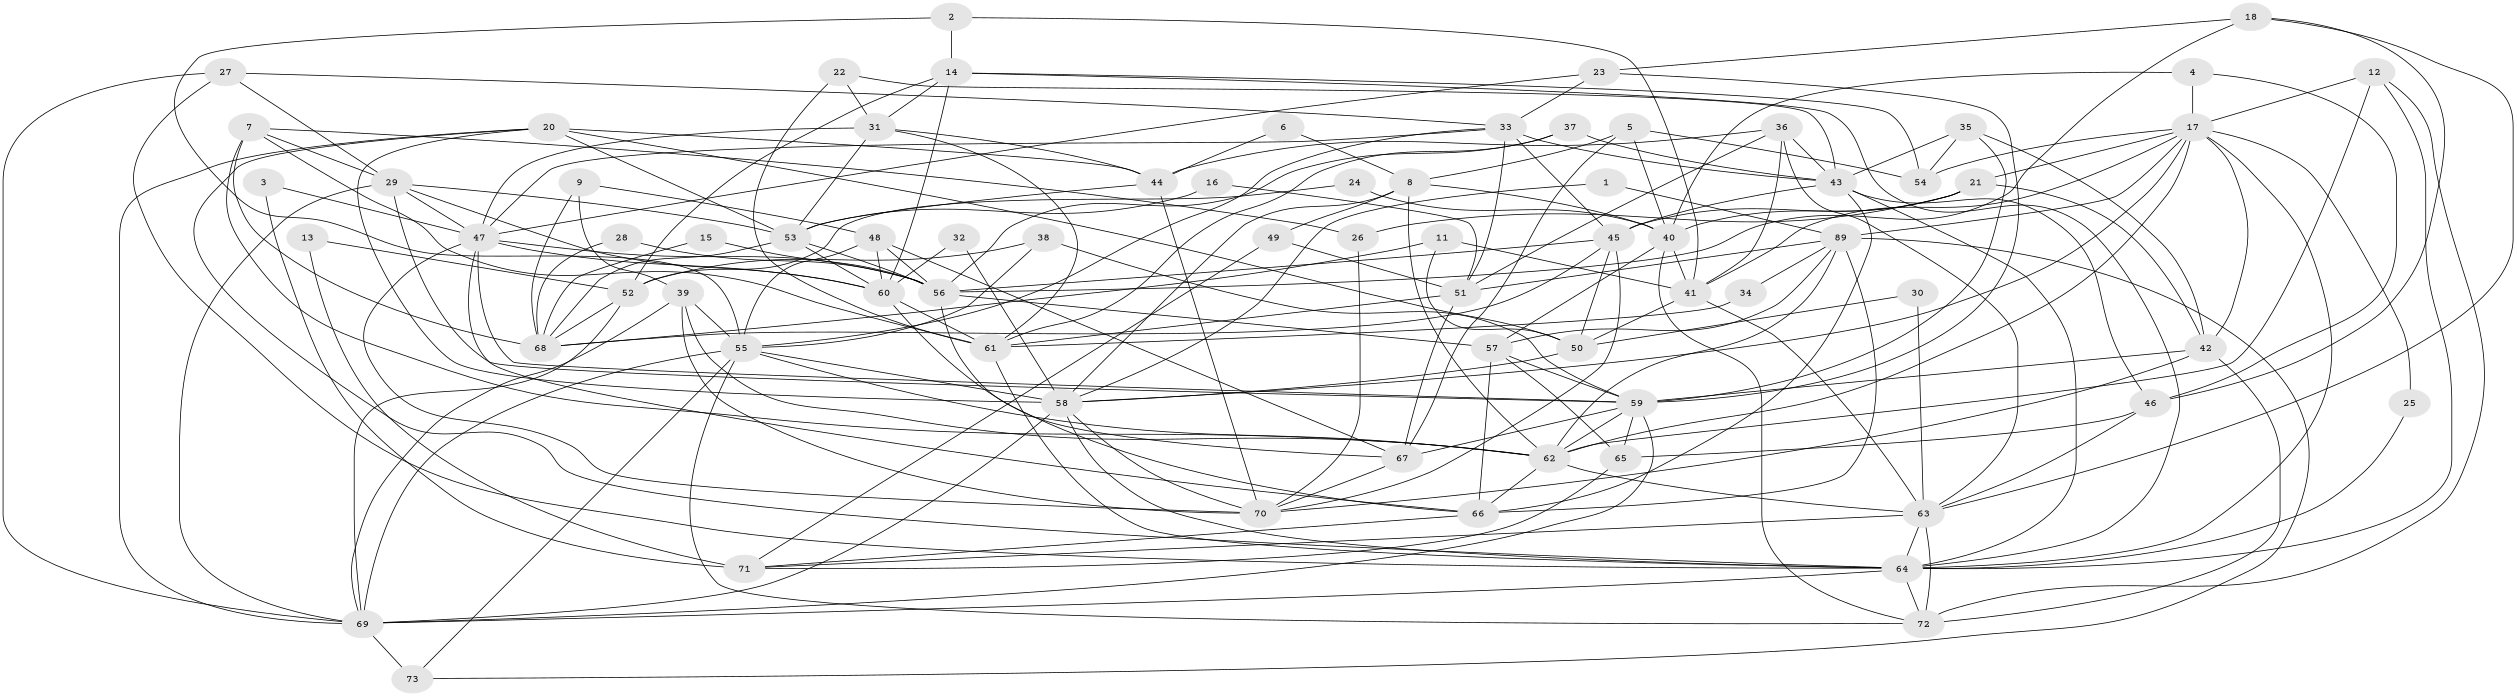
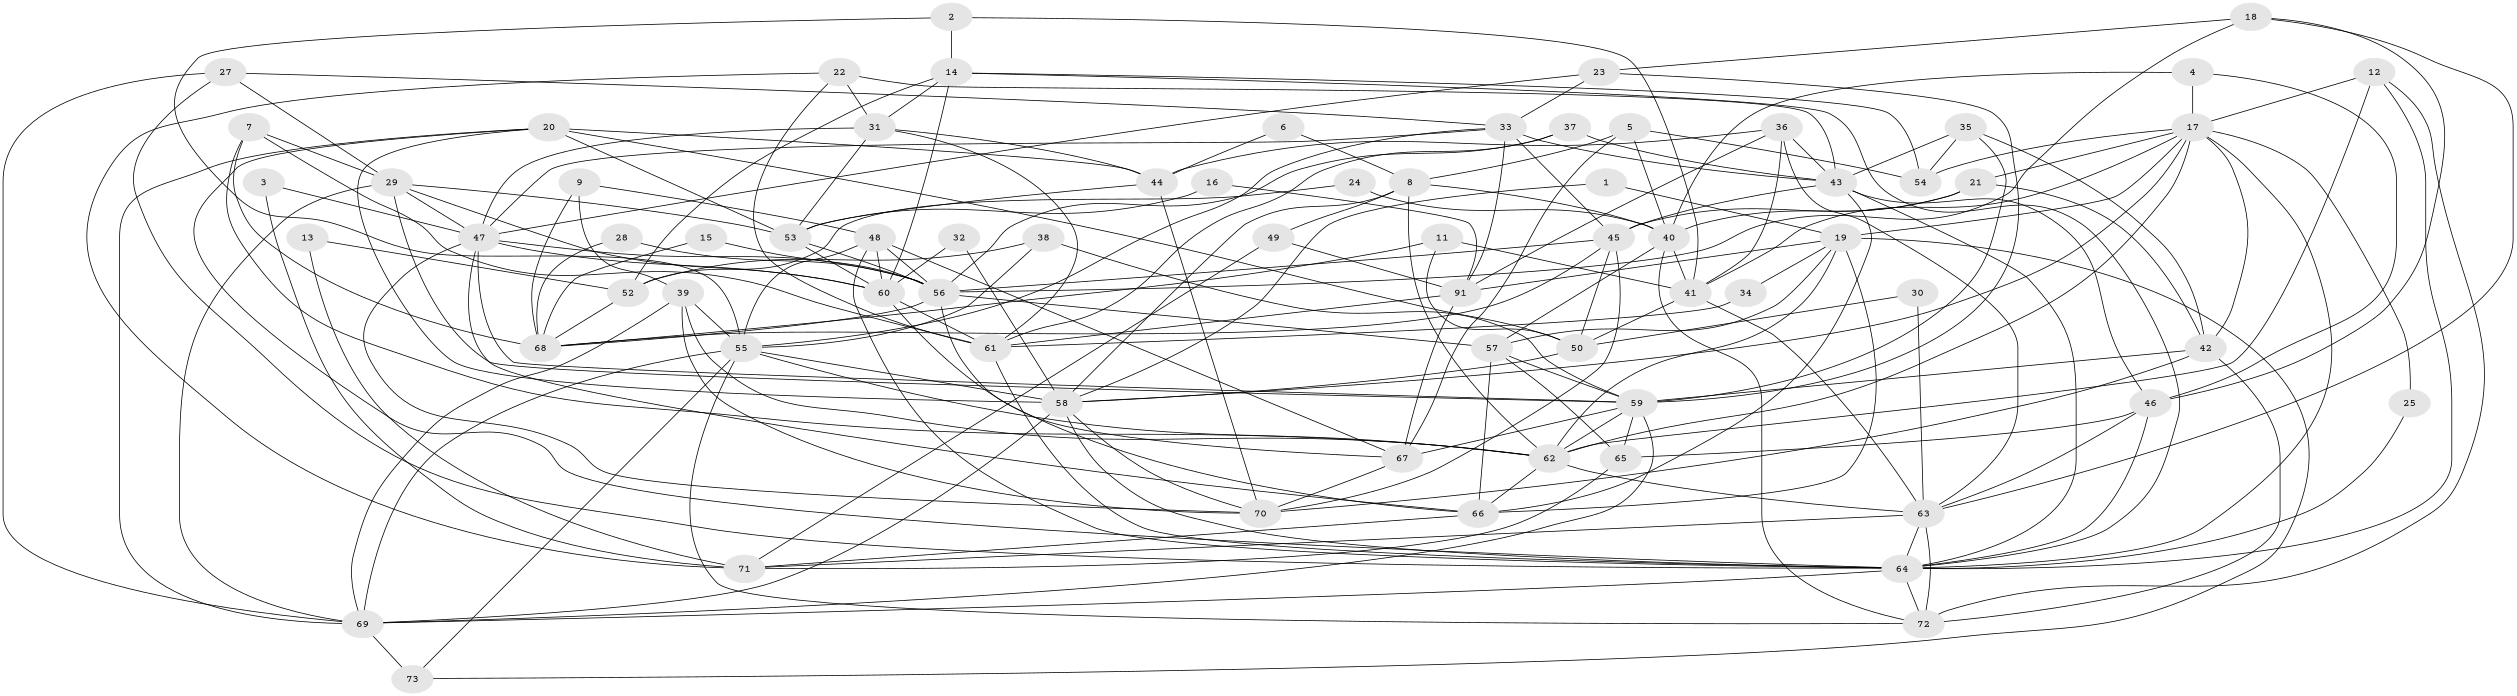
edge "22" -- "71": added
node "26": removed
node "89": label "89" -> "19"
edge "53" -- "68": now "56" -- "68"
node "51": label "51" -> "91"
edge "52" -- "69": removed
edge "48" -- "64": added
edge "46" -- "64": added
